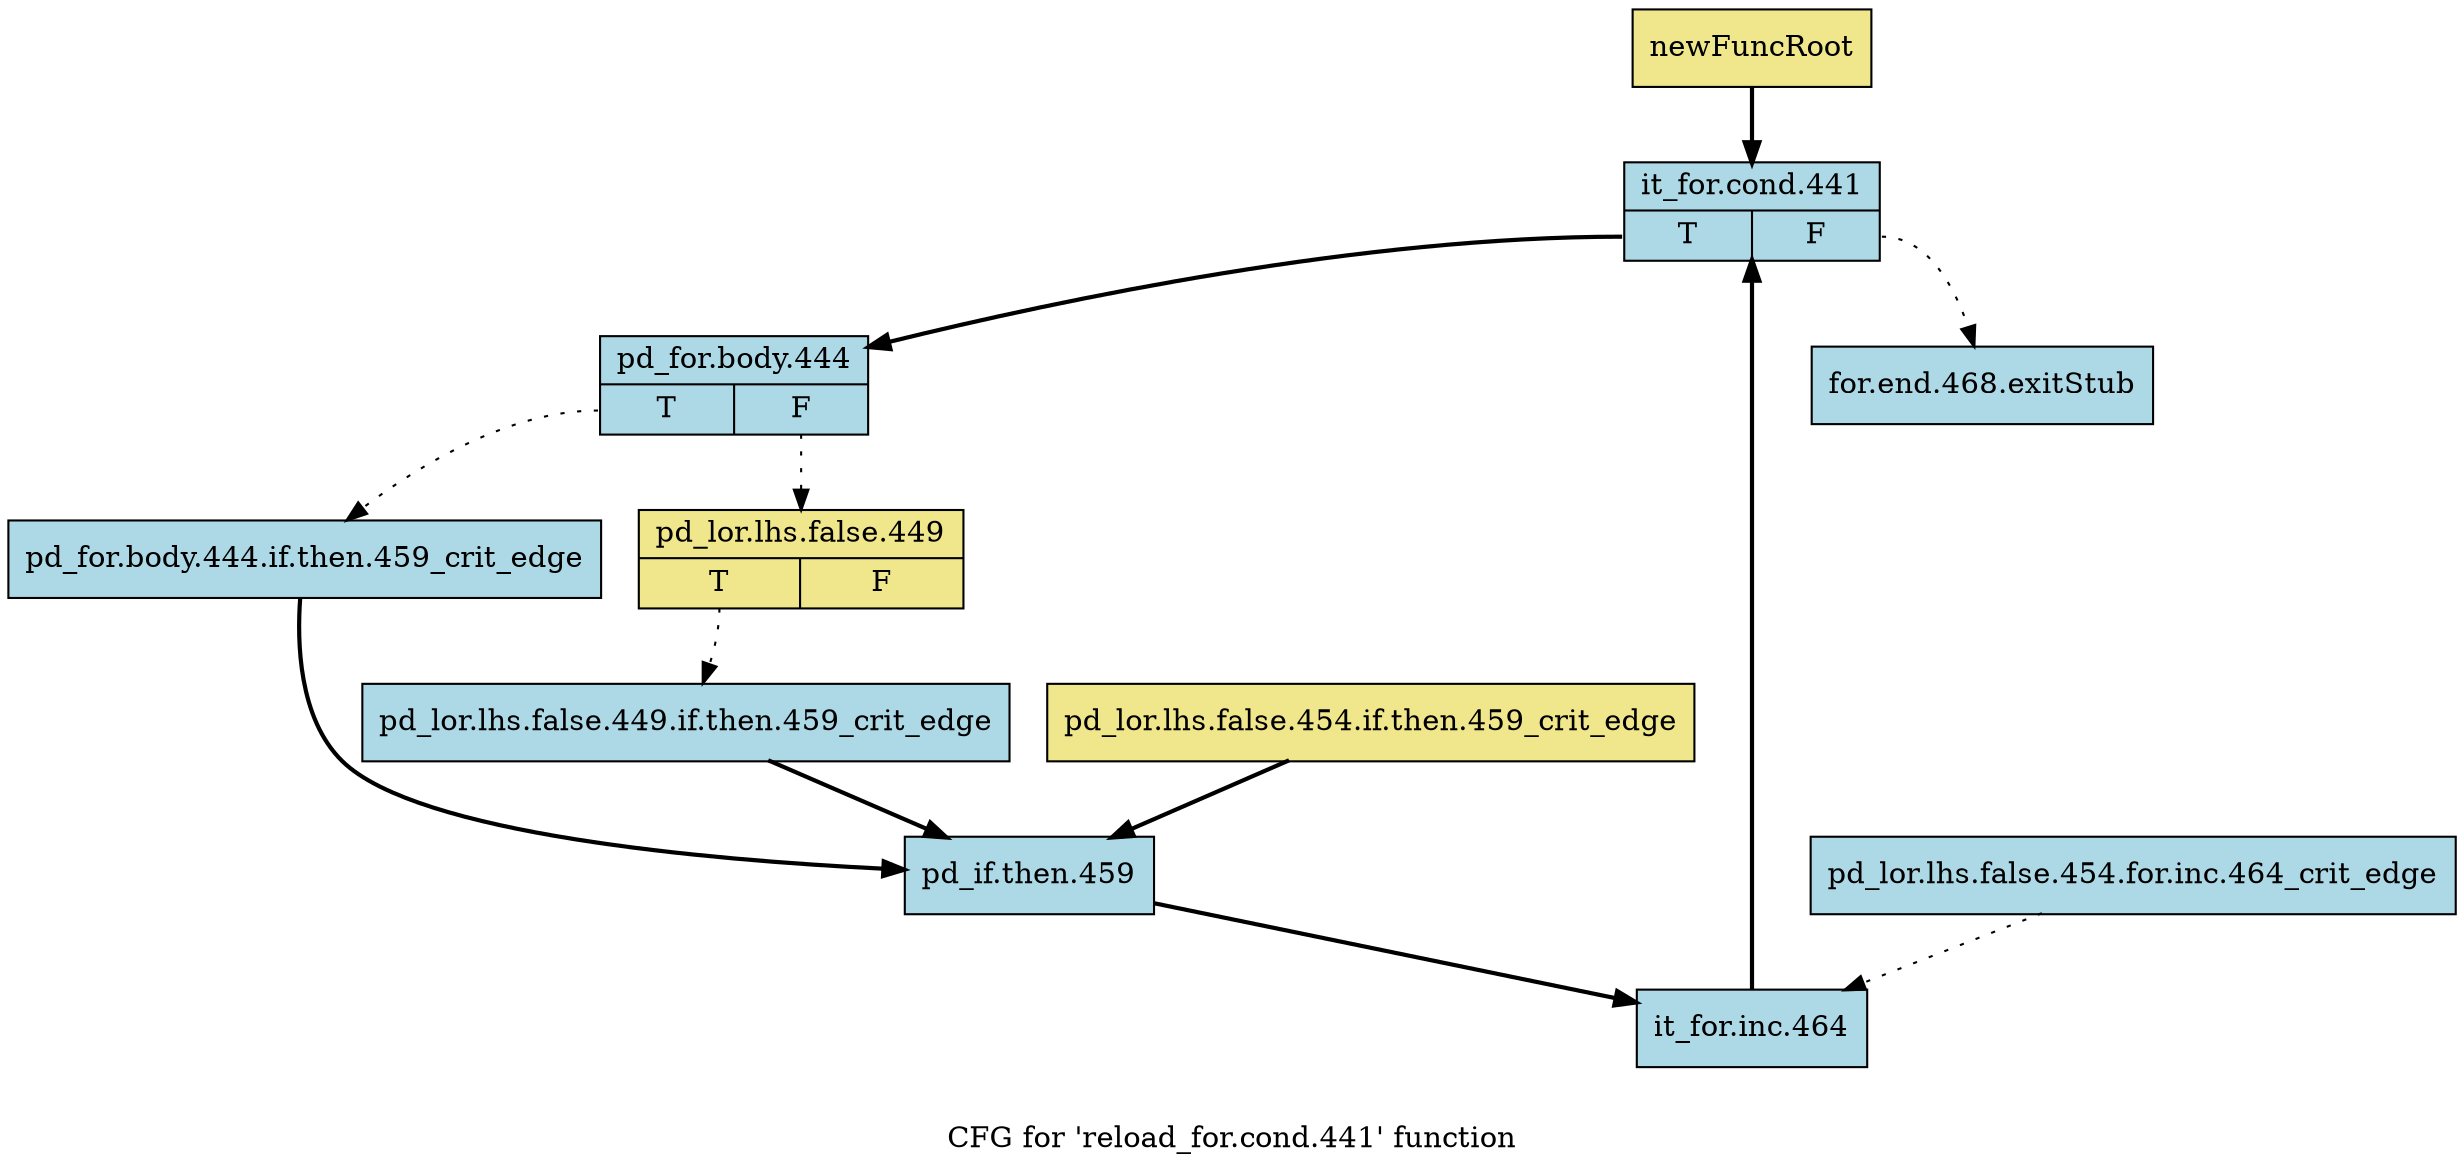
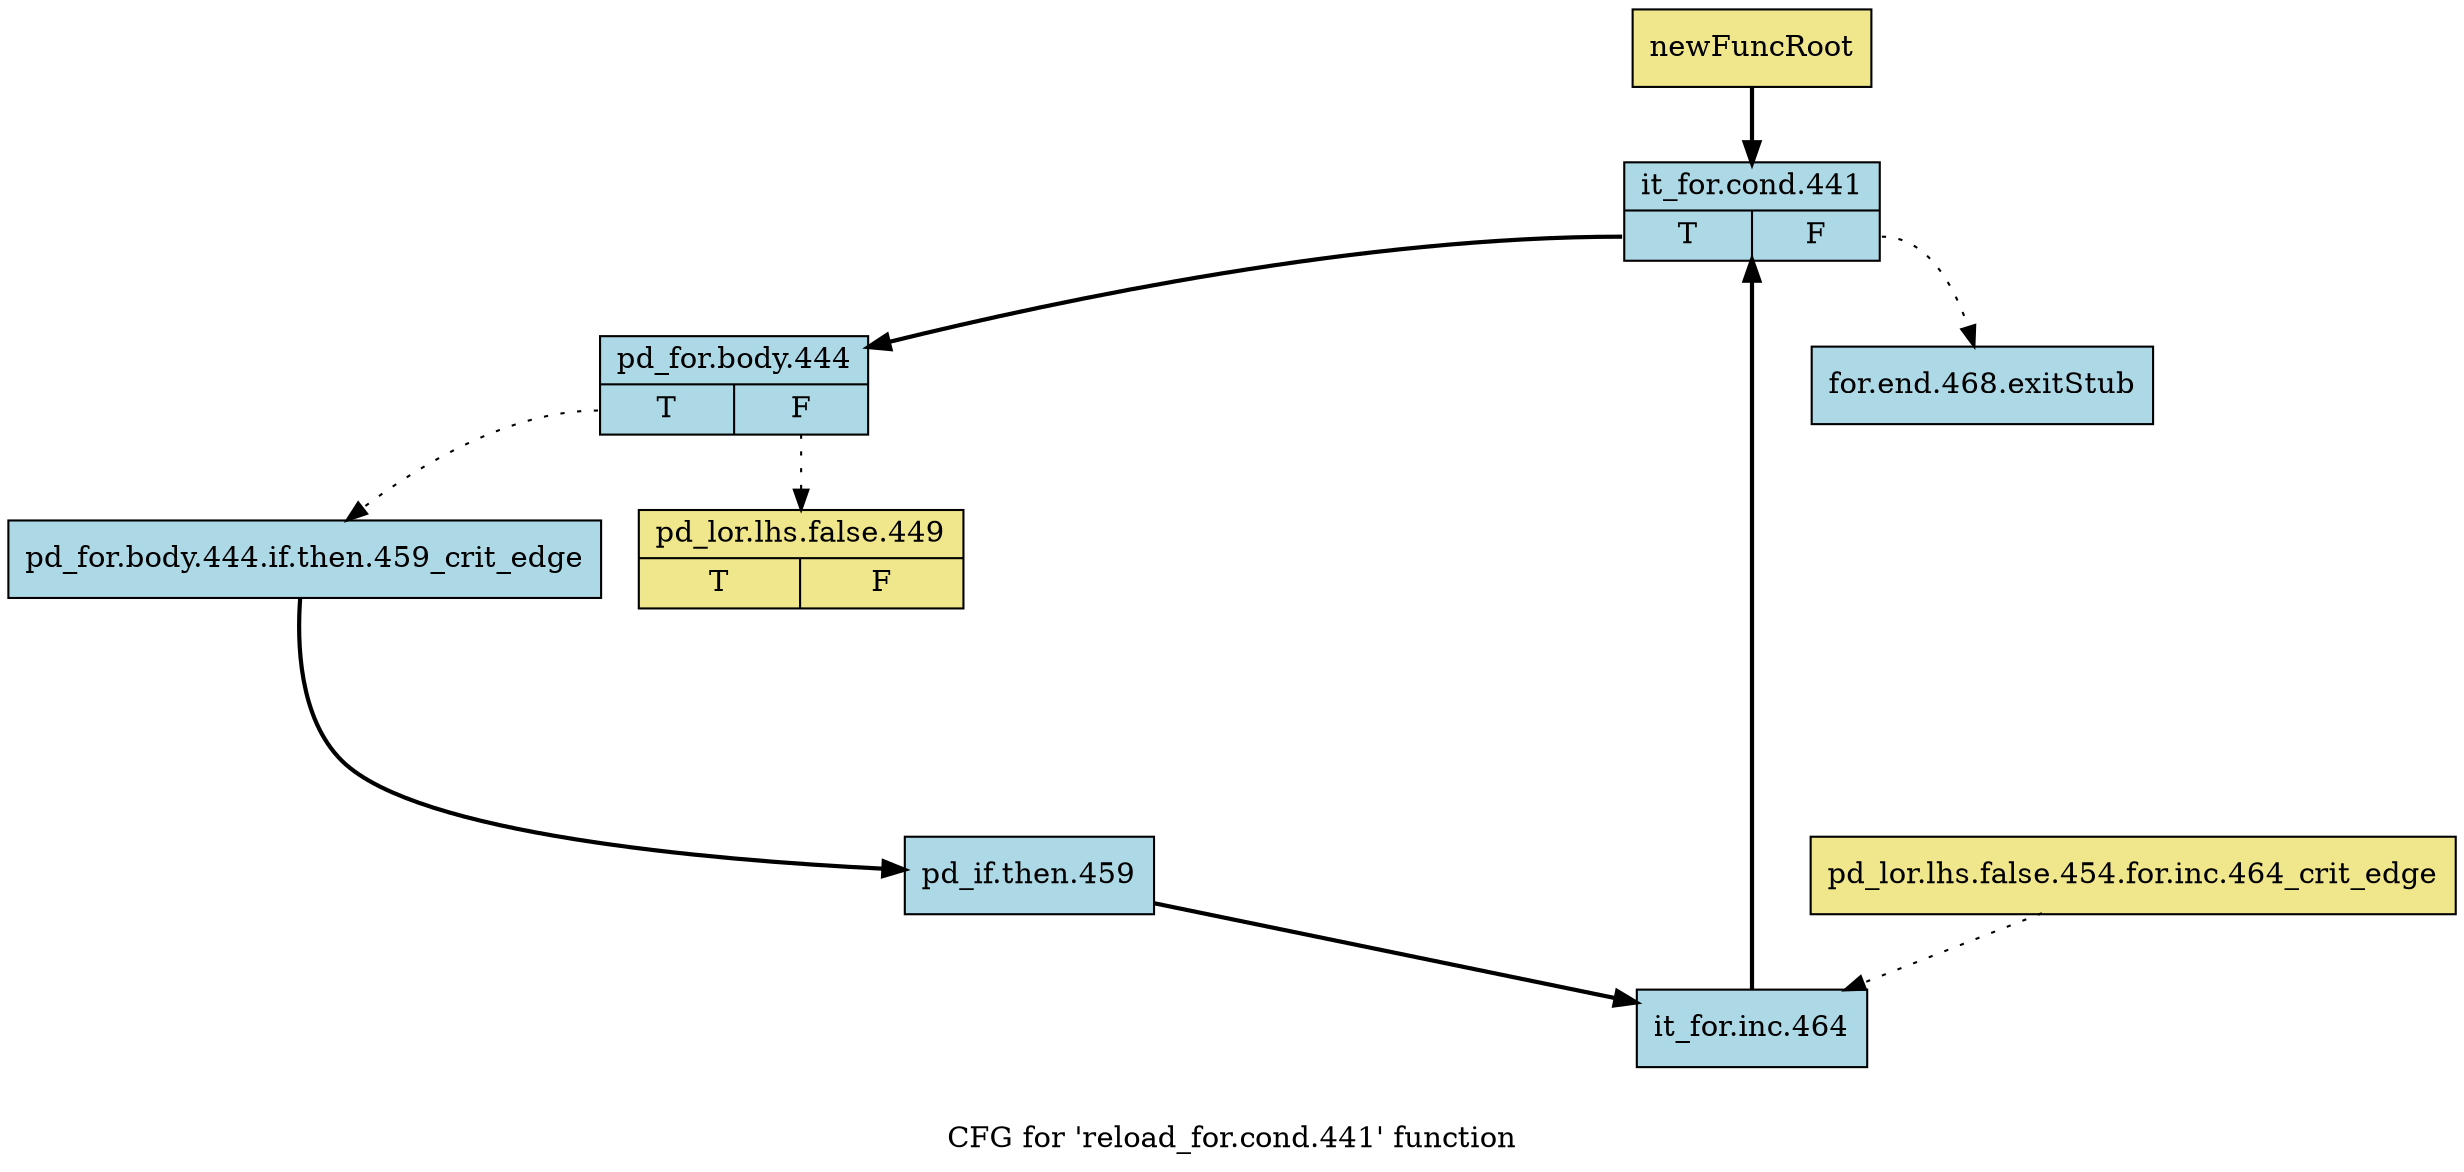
node "pd_lor.lhs.false.449.if.then.459_crit_edge": removed
node "pd_lor.lhs.false.454.if.then.459_crit_edge": removed
node "pd_lor.lhs.false.454.for.inc.464_crit_edge": fillcolor lightblue -> khaki
